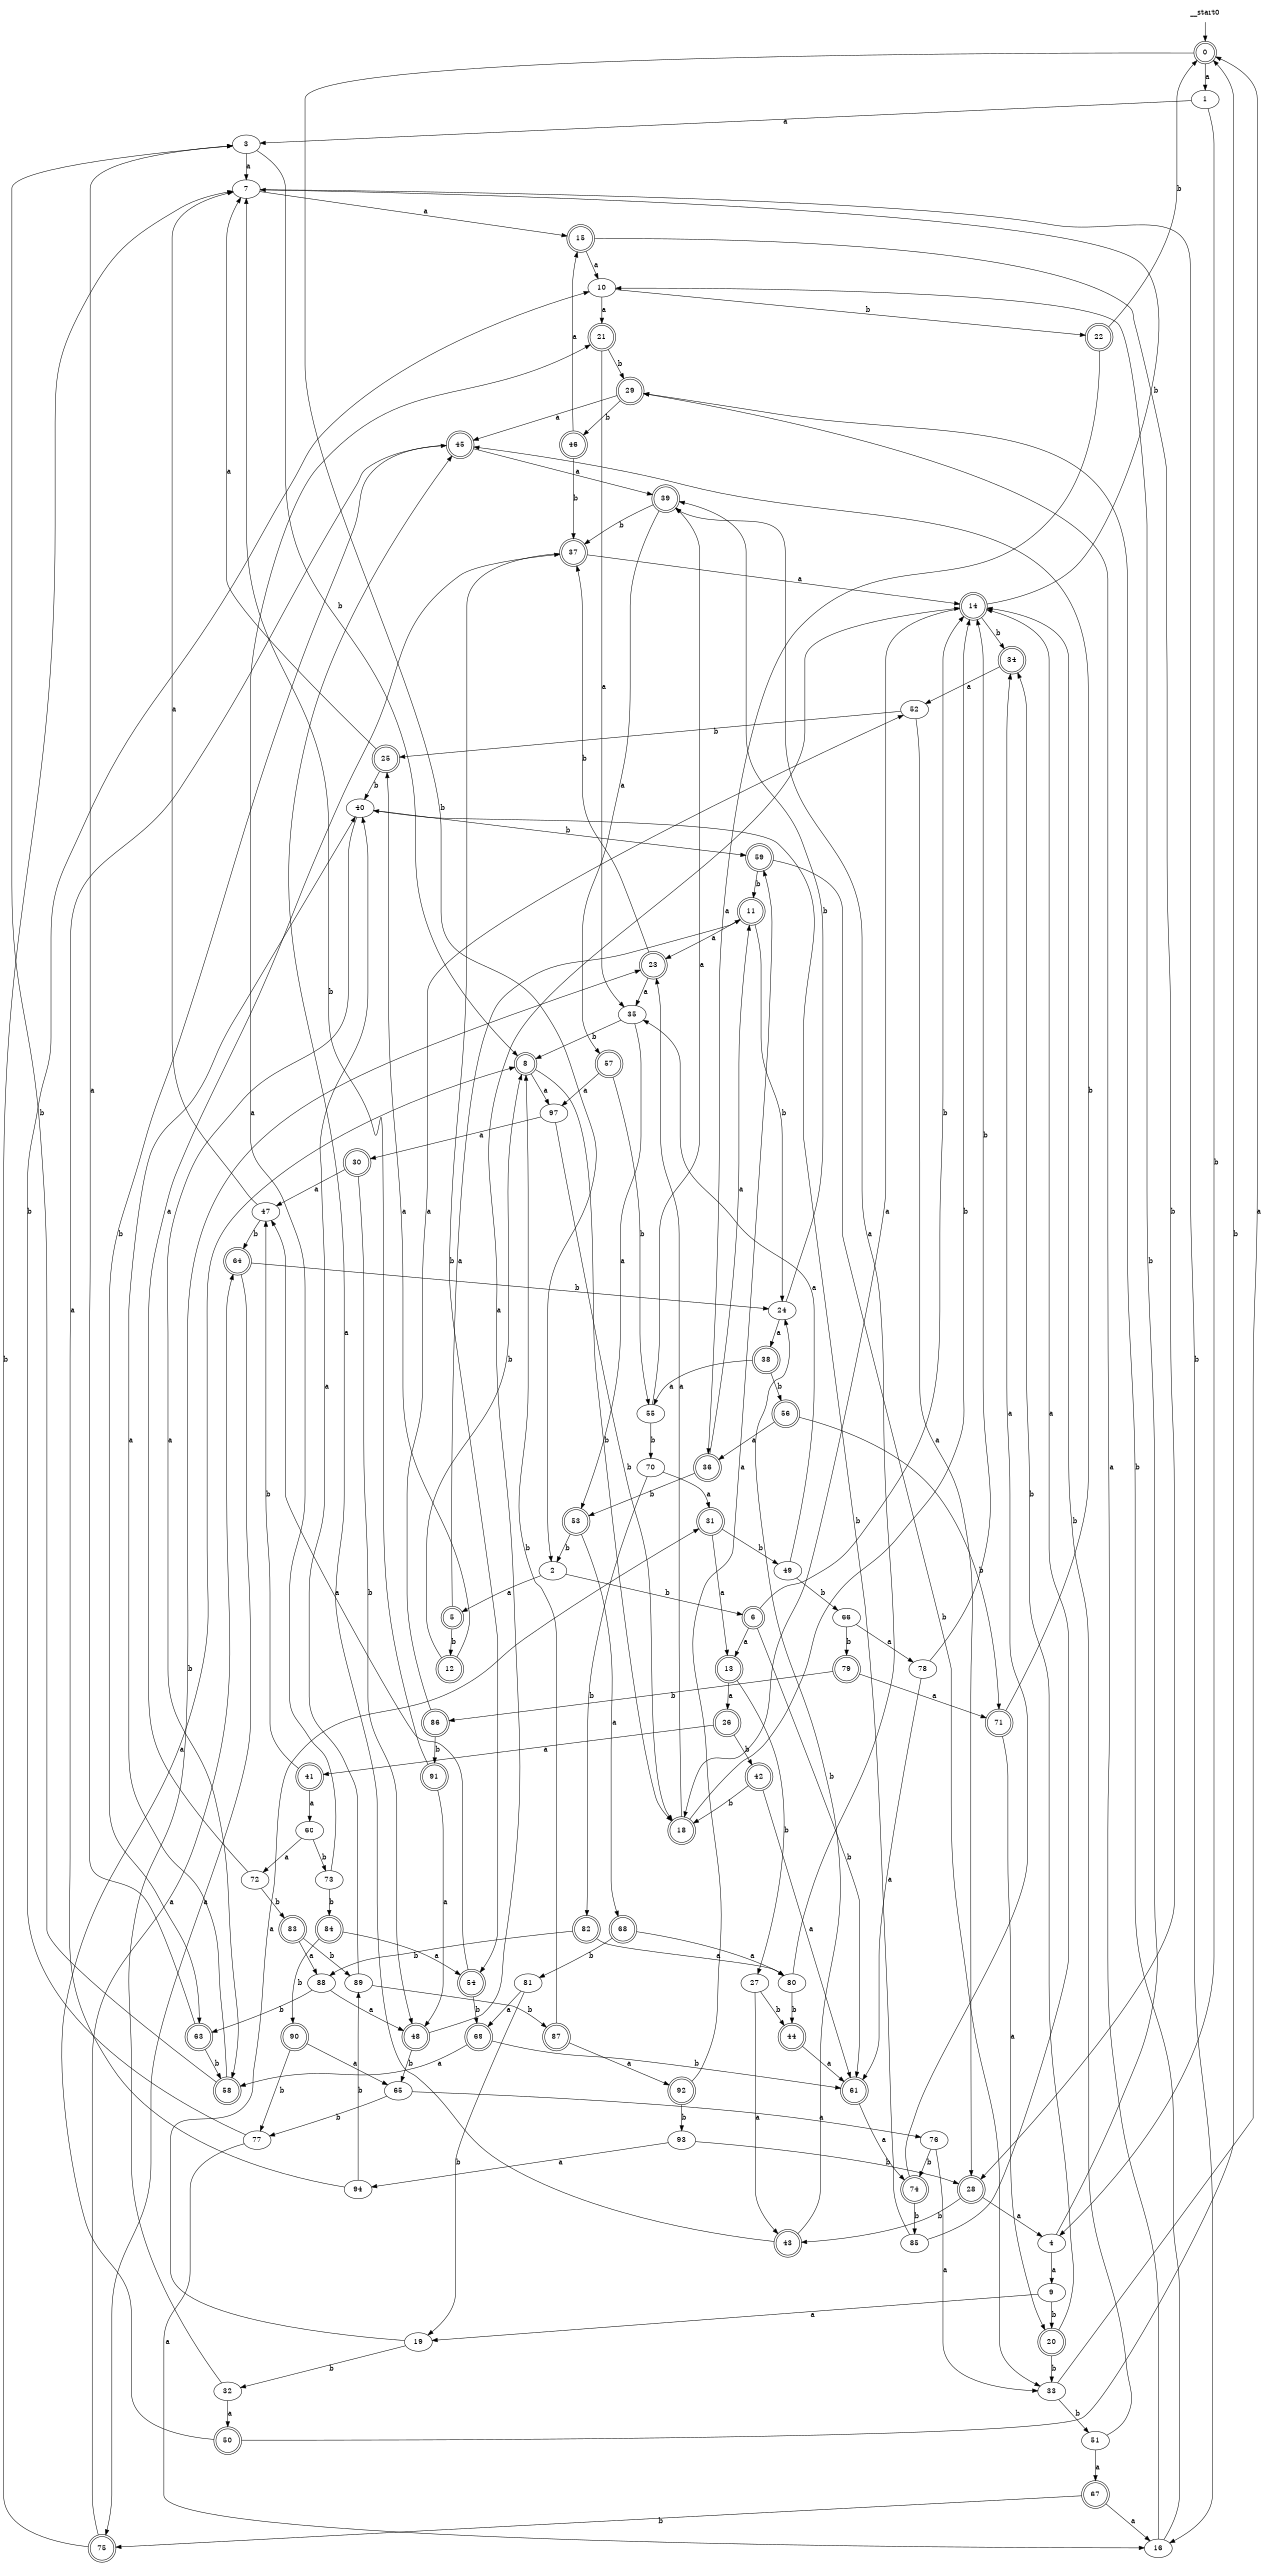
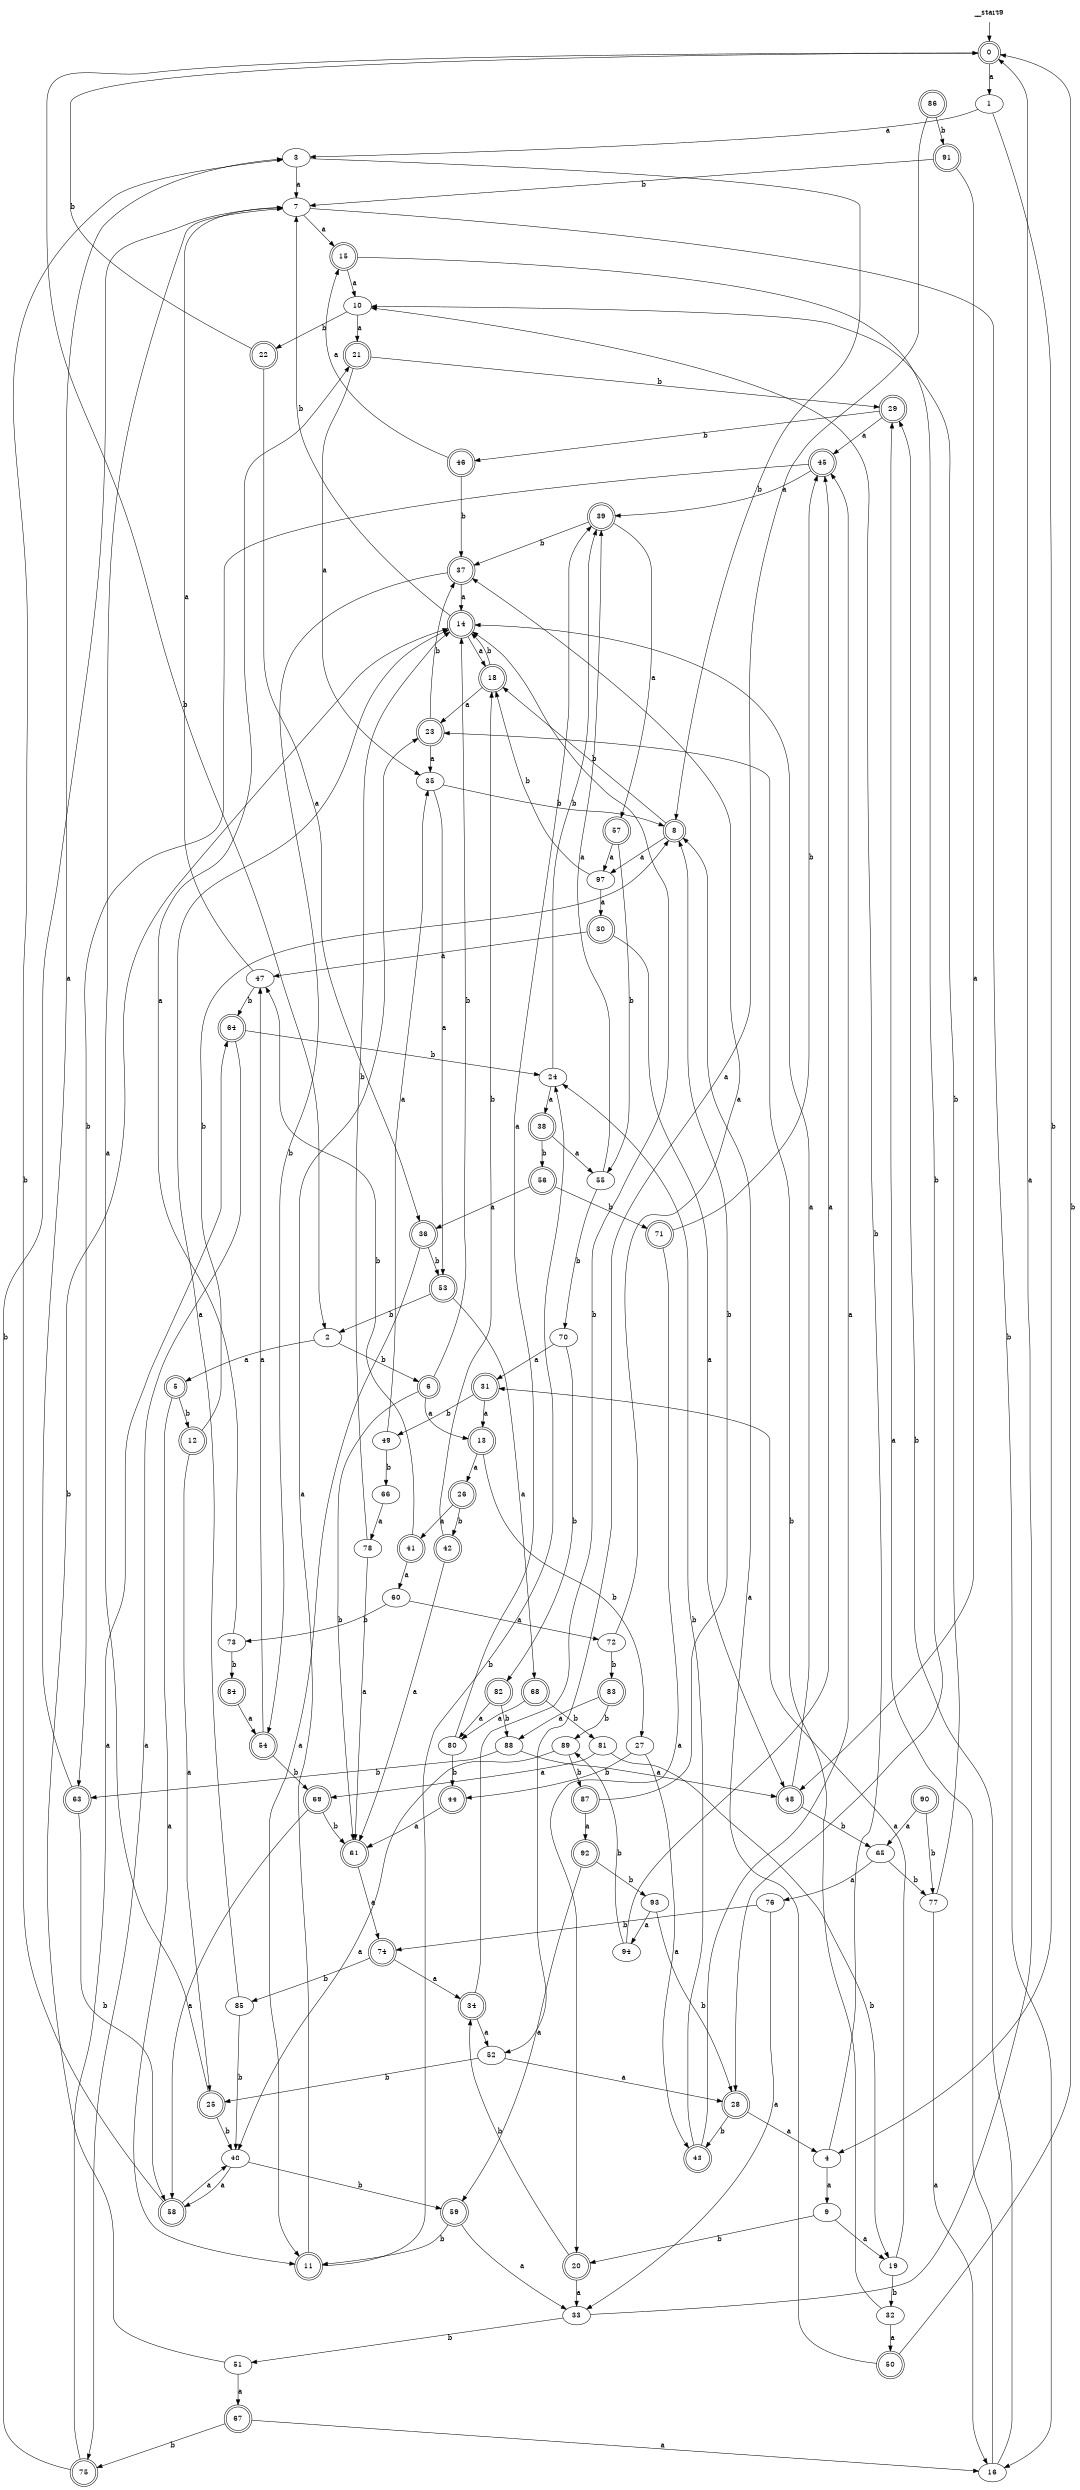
node "__start0": label "__start0" -> "__start9"
edge "14" -> "34": reversed
edge "30" -> "48": label "b" -> "a"
edge "59" -> "33": label "b" -> "a"
node "79": removed
edge "84" -> "90": removed, label "b"
edge "20" -> "33": label "b" -> "a"
